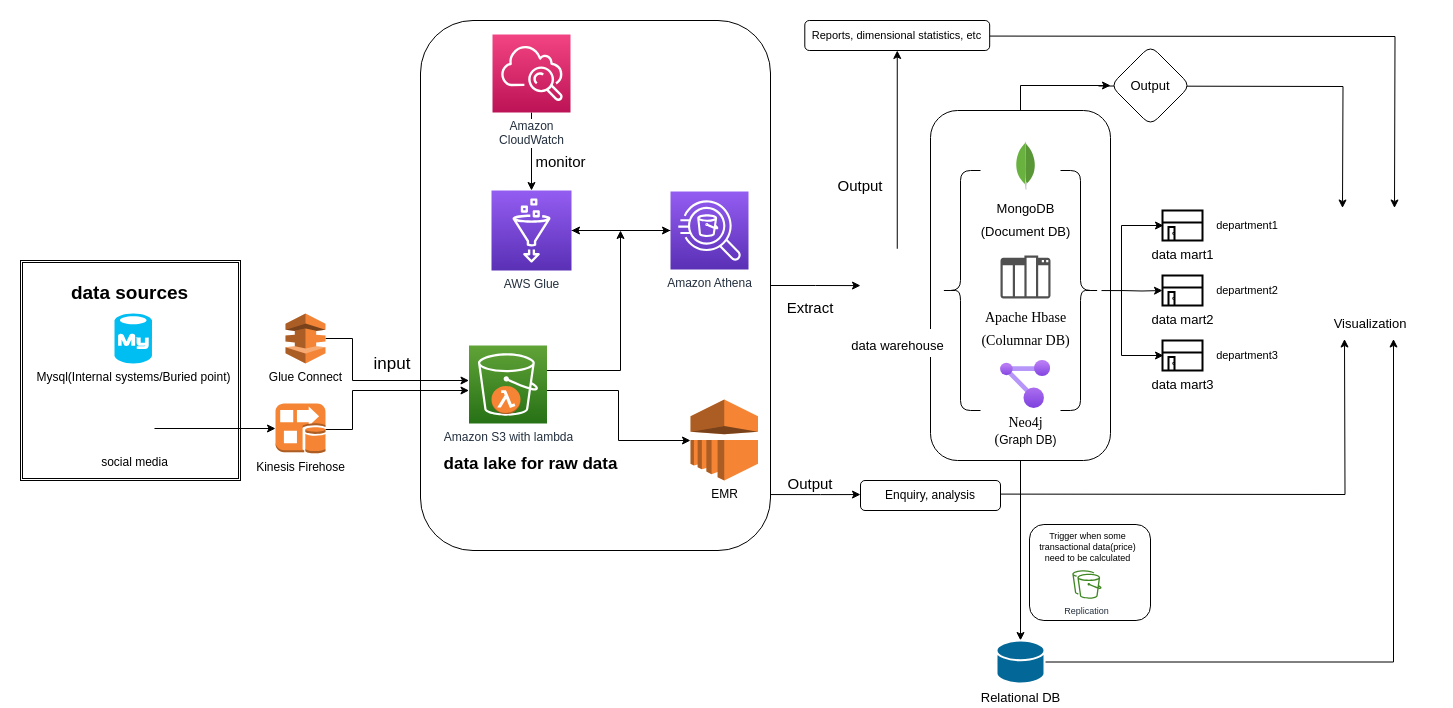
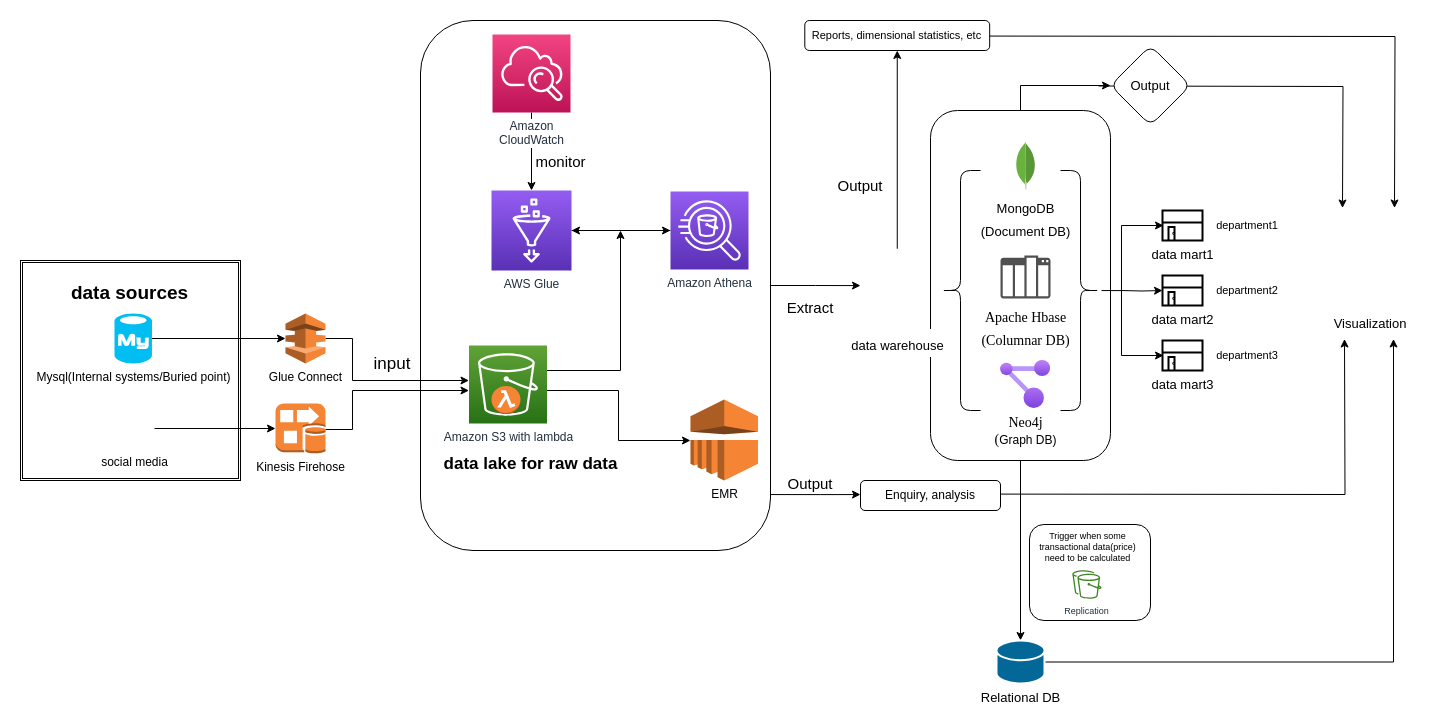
edge "Mysql(Internal systems/Buried point)" -> "Glue Connect": added
